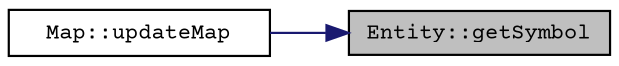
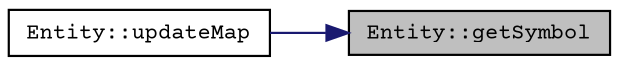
node "Map::updateMap": label "Map::updateMap" -> "Entity::updateMap"
